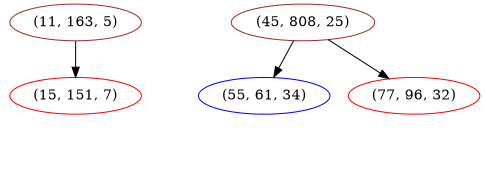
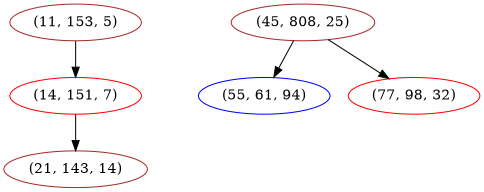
node "(11, 163, 5)": label "(11, 163, 5)" -> "(11, 153, 5)"
node "(15, 151, 7)": label "(15, 151, 7)" -> "(14, 151, 7)"
node "(55, 61, 34)": label "(55, 61, 34)" -> "(55, 61, 94)"
node "(77, 96, 32)": label "(77, 96, 32)" -> "(77, 98, 32)"
node "(21, 143, 14)": added
